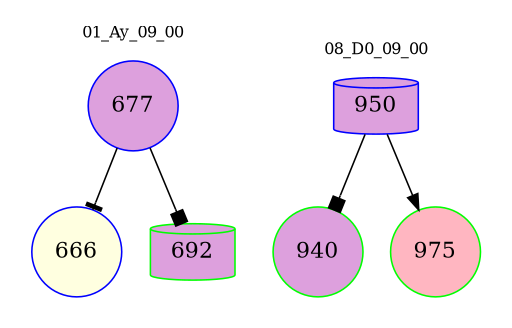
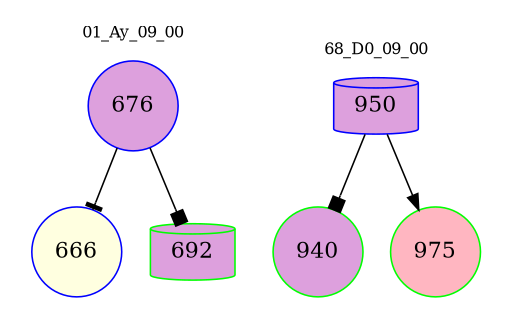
cluster "08_D0_09_00": label "08_D0_09_00" -> "68_D0_09_00"
node "677": label "677" -> "676"
